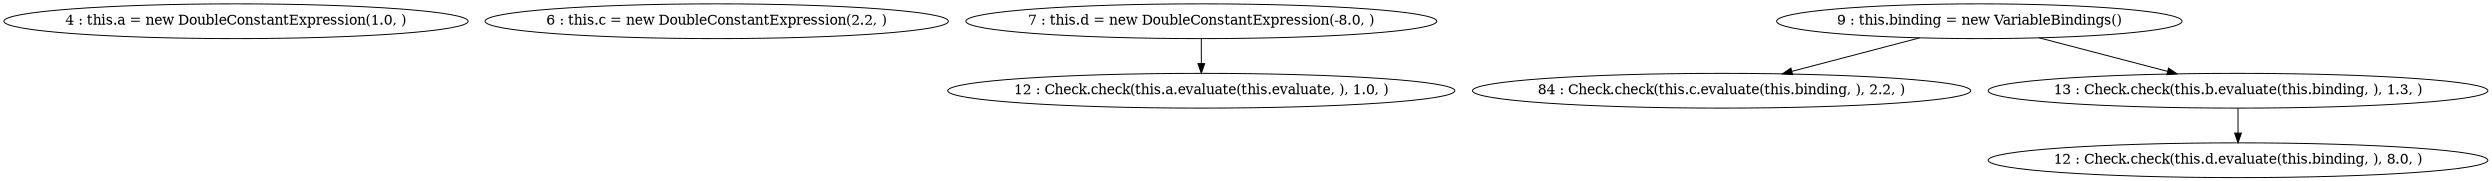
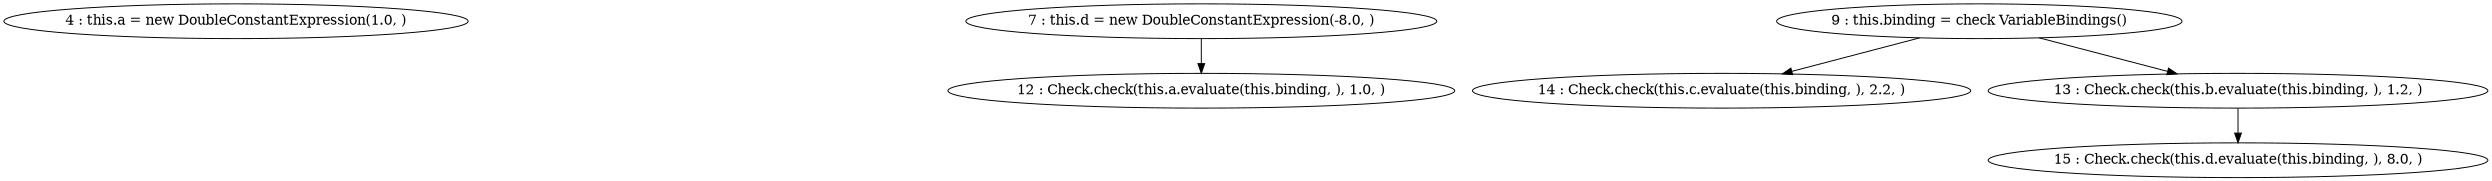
node "6 : this.c = new DoubleConstantExpression(2.2, )": removed
node "9 : this.binding = new VariableBindings()": label "9 : this.binding = new VariableBindings()" -> "9 : this.binding = check VariableBindings()"
node "12 : Check.check(this.a.evaluate(this.evaluate, ), 1.0, )": label "12 : Check.check(this.a.evaluate(this.evaluate, ), 1.0, )" -> "12 : Check.check(this.a.evaluate(this.binding, ), 1.0, )"
node "84 : Check.check(this.c.evaluate(this.binding, ), 2.2, )": label "84 : Check.check(this.c.evaluate(this.binding, ), 2.2, )" -> "14 : Check.check(this.c.evaluate(this.binding, ), 2.2, )"
node "13 : Check.check(this.b.evaluate(this.binding, ), 1.3, )": label "13 : Check.check(this.b.evaluate(this.binding, ), 1.3, )" -> "13 : Check.check(this.b.evaluate(this.binding, ), 1.2, )"
node "12 : Check.check(this.d.evaluate(this.binding, ), 8.0, )": label "12 : Check.check(this.d.evaluate(this.binding, ), 8.0, )" -> "15 : Check.check(this.d.evaluate(this.binding, ), 8.0, )"
